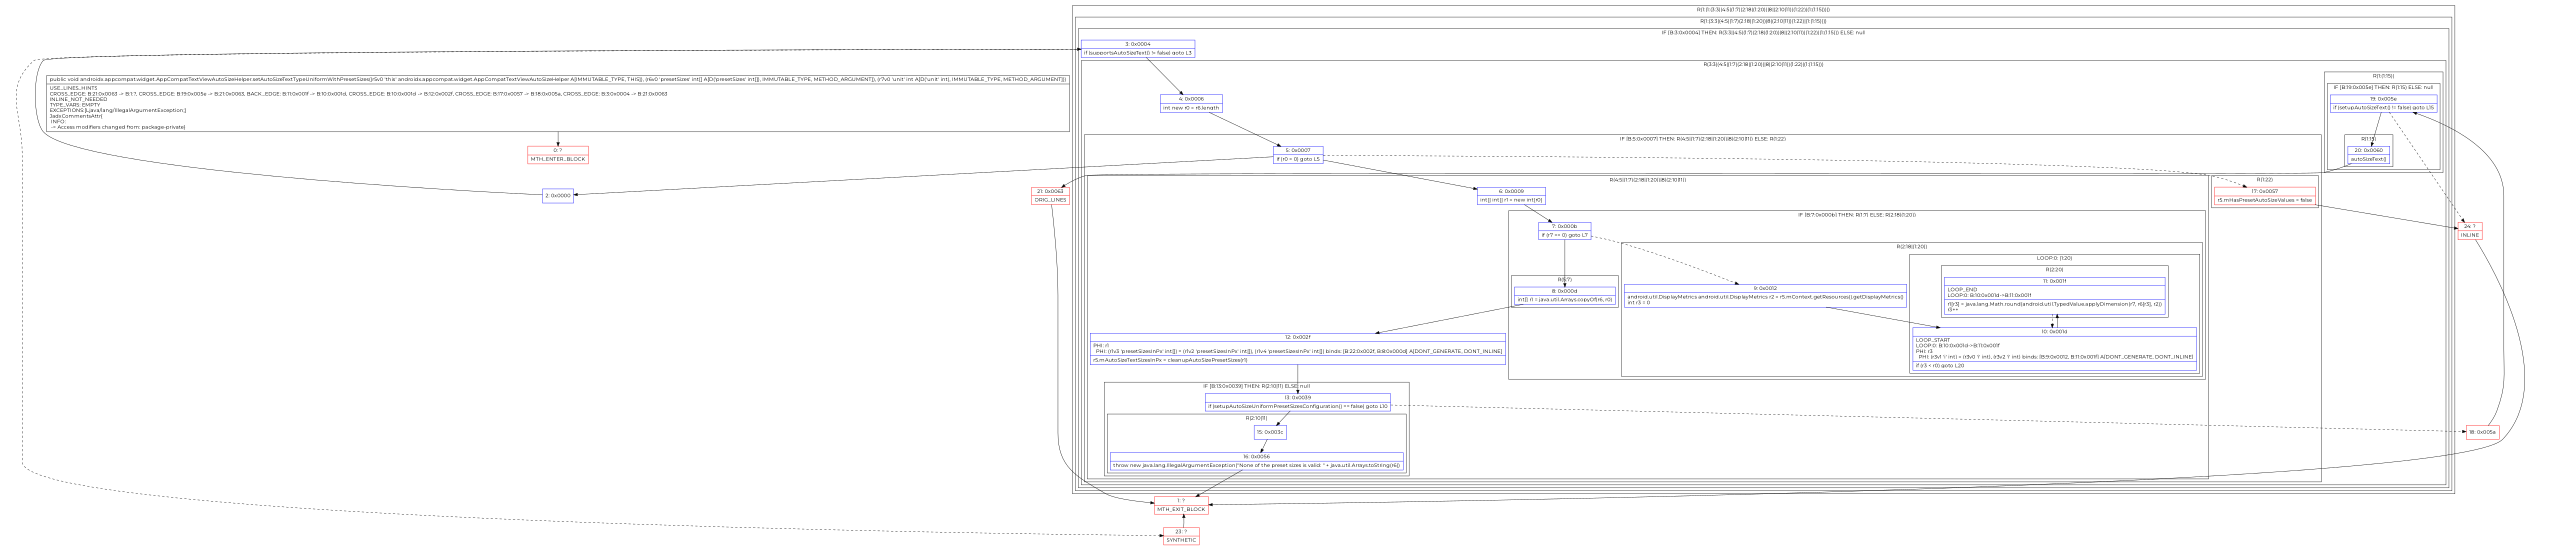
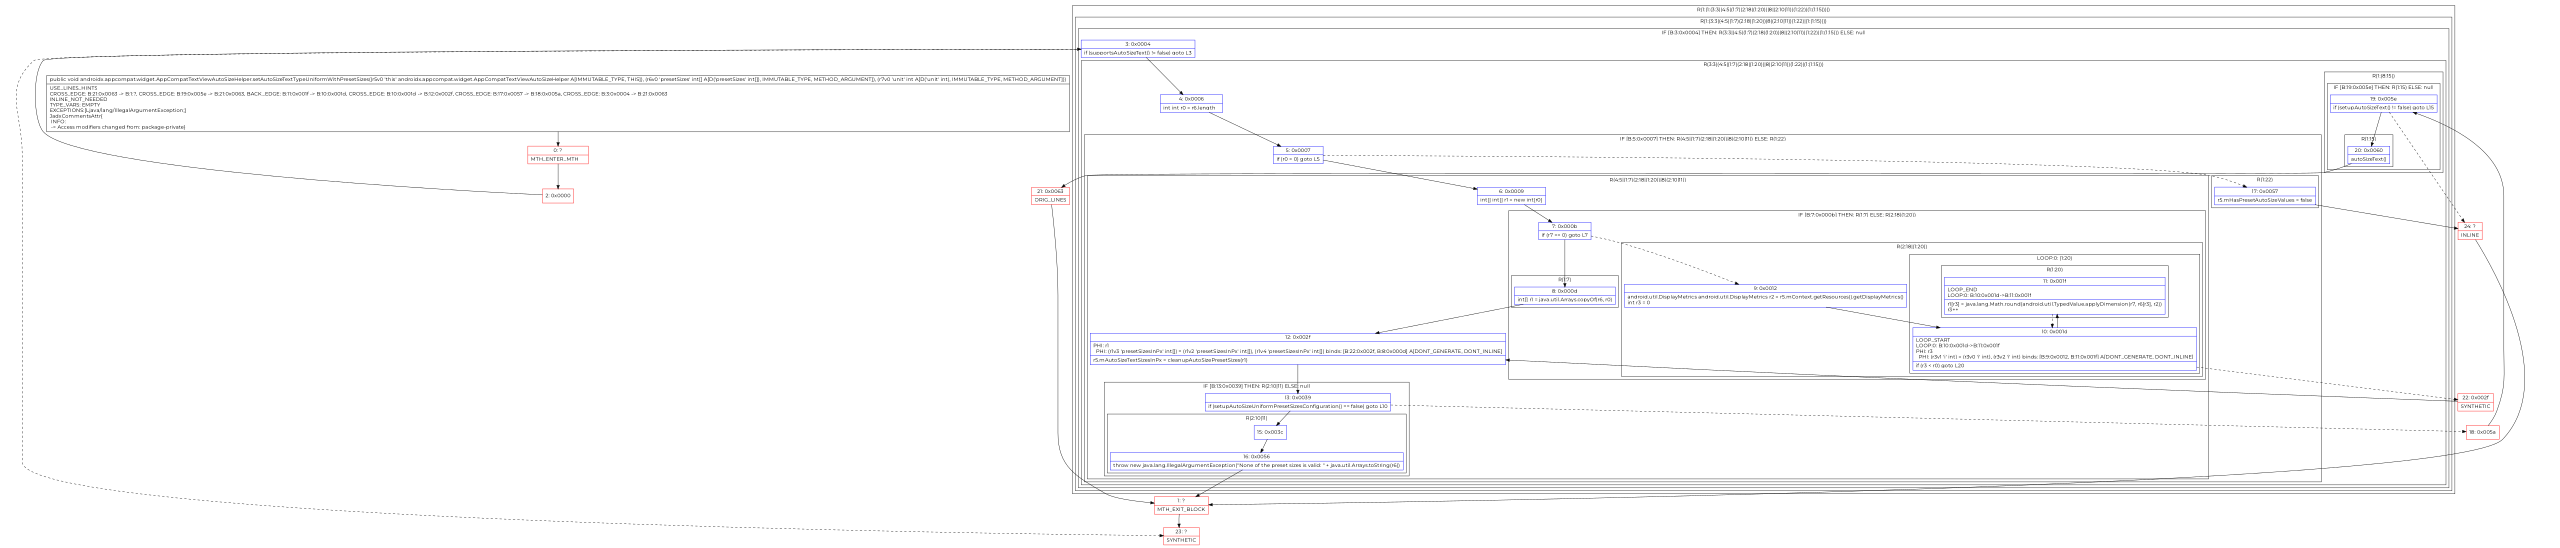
cluster "R(1:(1:15))": label "R(1:(1:15))" -> "R(1:(8:15))"
node "4: 0x0006": text "int new r0 = r6.length" -> "int int r0 = r6.length"
node "0: ?": text "MTH_ENTER_BLOCK" -> "MTH_ENTER_MTH"
edge "5: 0x0007" -> "2: 0x0000": now "0: ?" -> "2: 0x0000"
node "2: 0x0000": color blue -> red
node "17: 0x0057": color red -> blue
cluster "R(2:20)": label "R(2:20)" -> "R(1:20)"
cluster "R(5:7)": label "R(5:7)" -> "R(1:7)"
node "22: 0x002f": added
edge "23: ?" -> "1: ?": reversed
